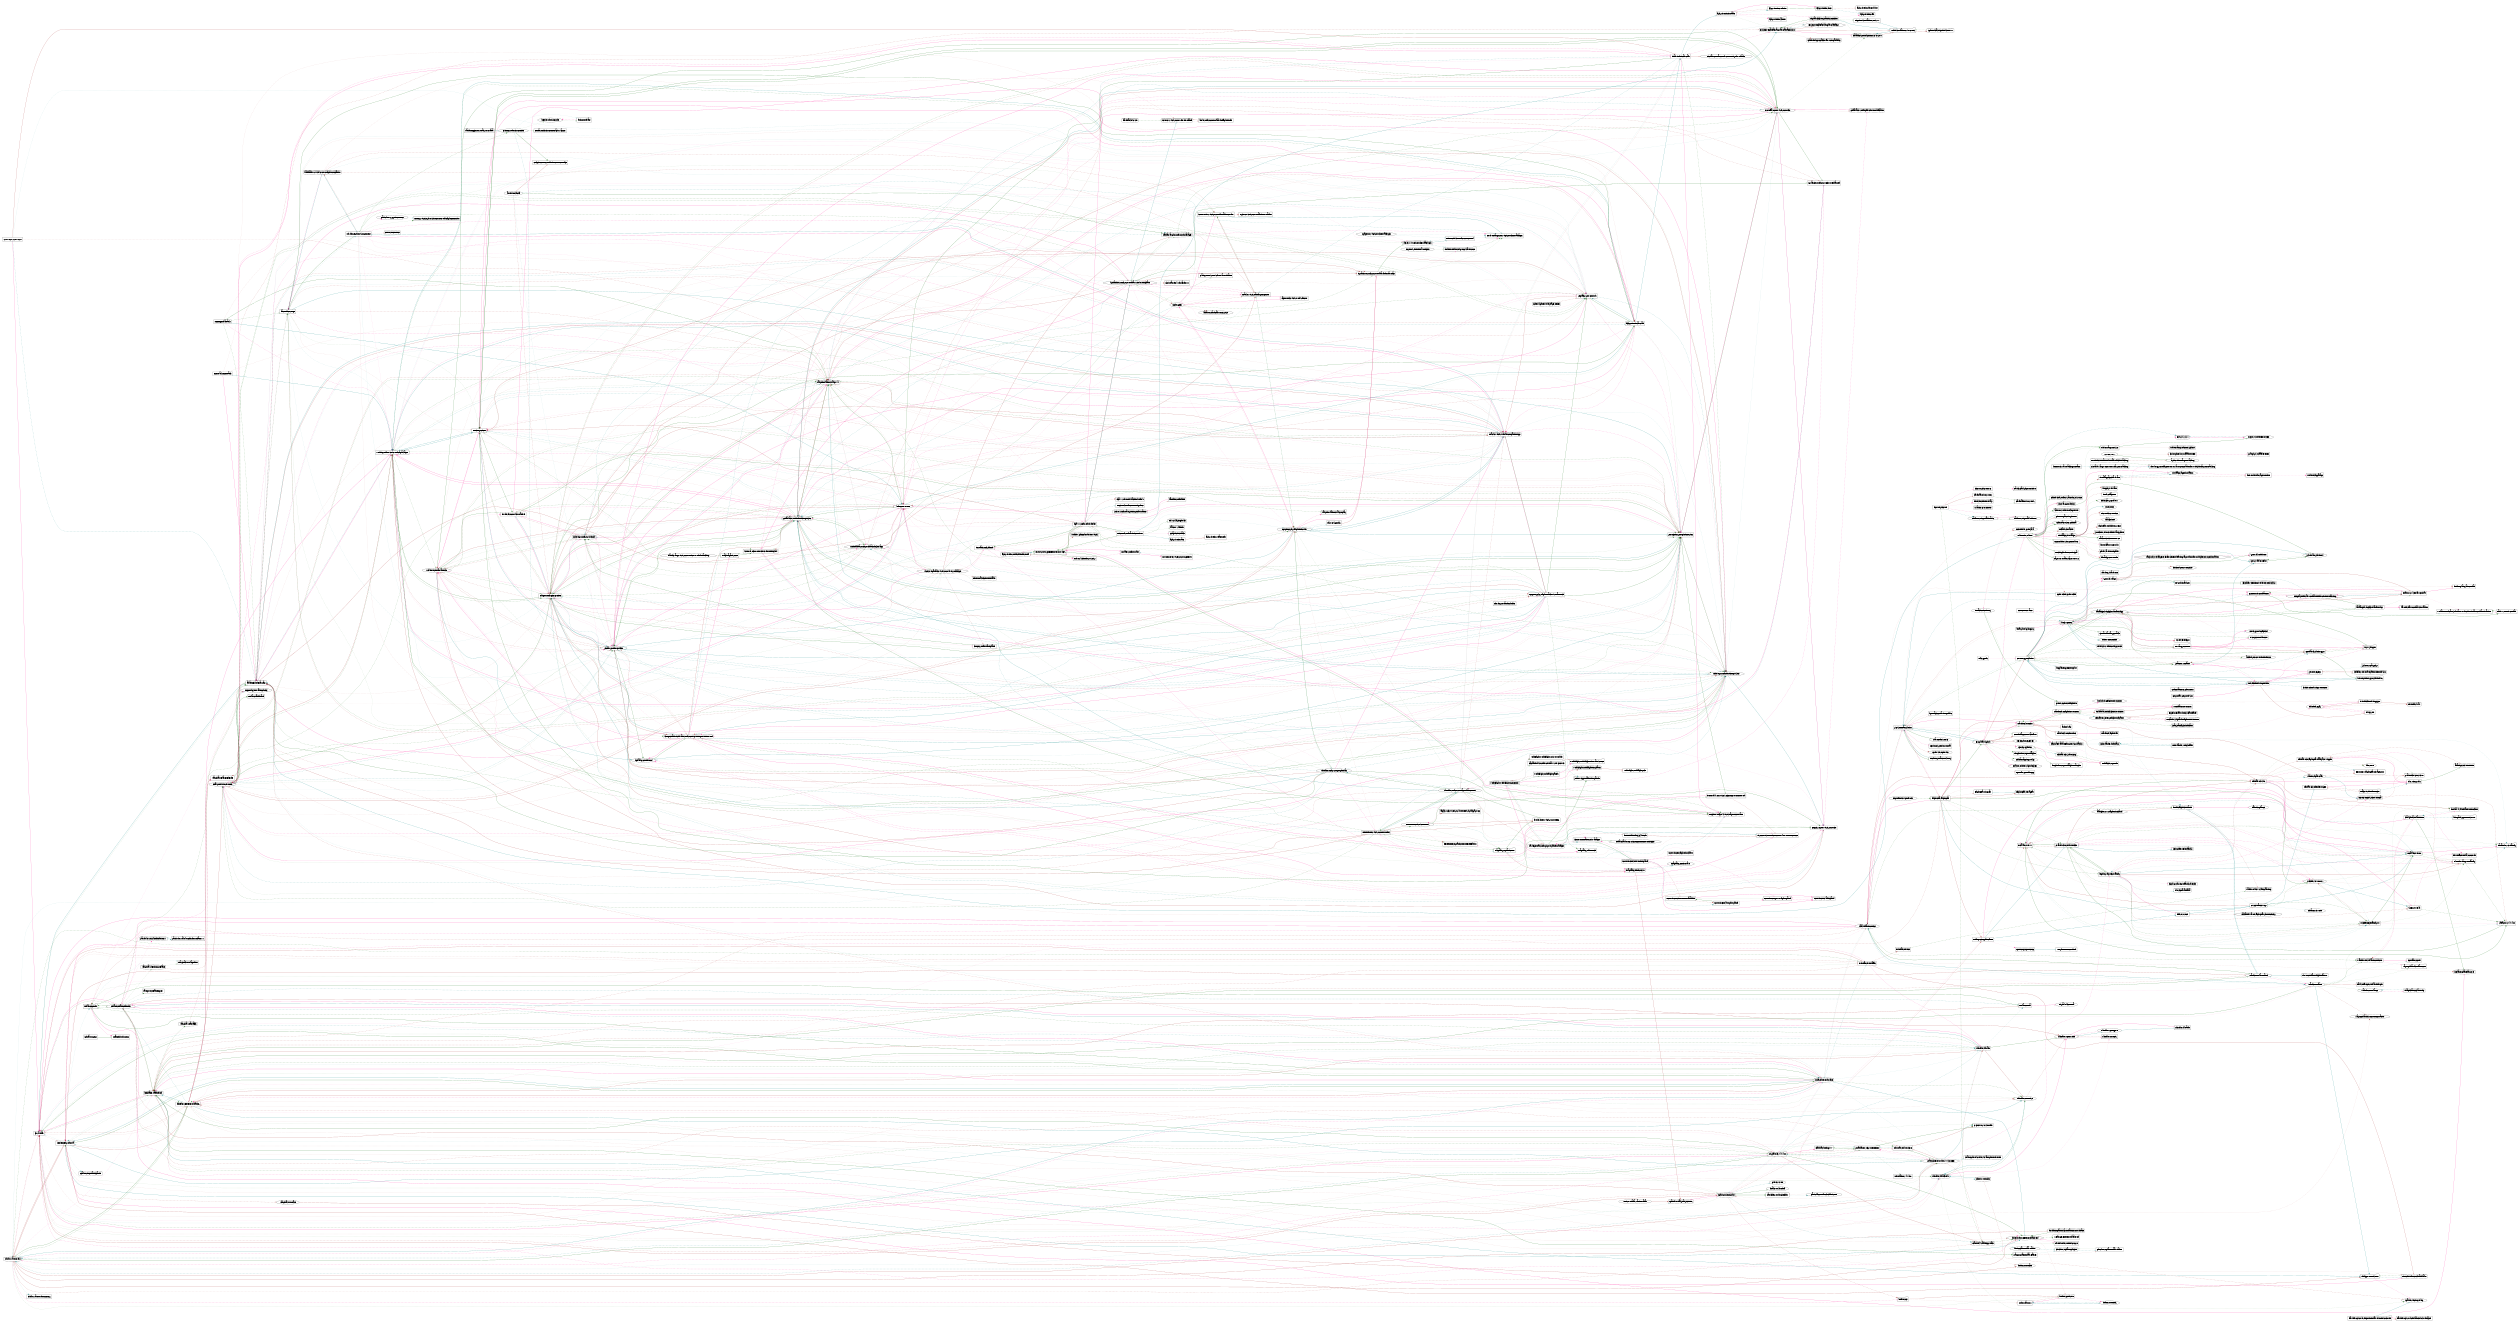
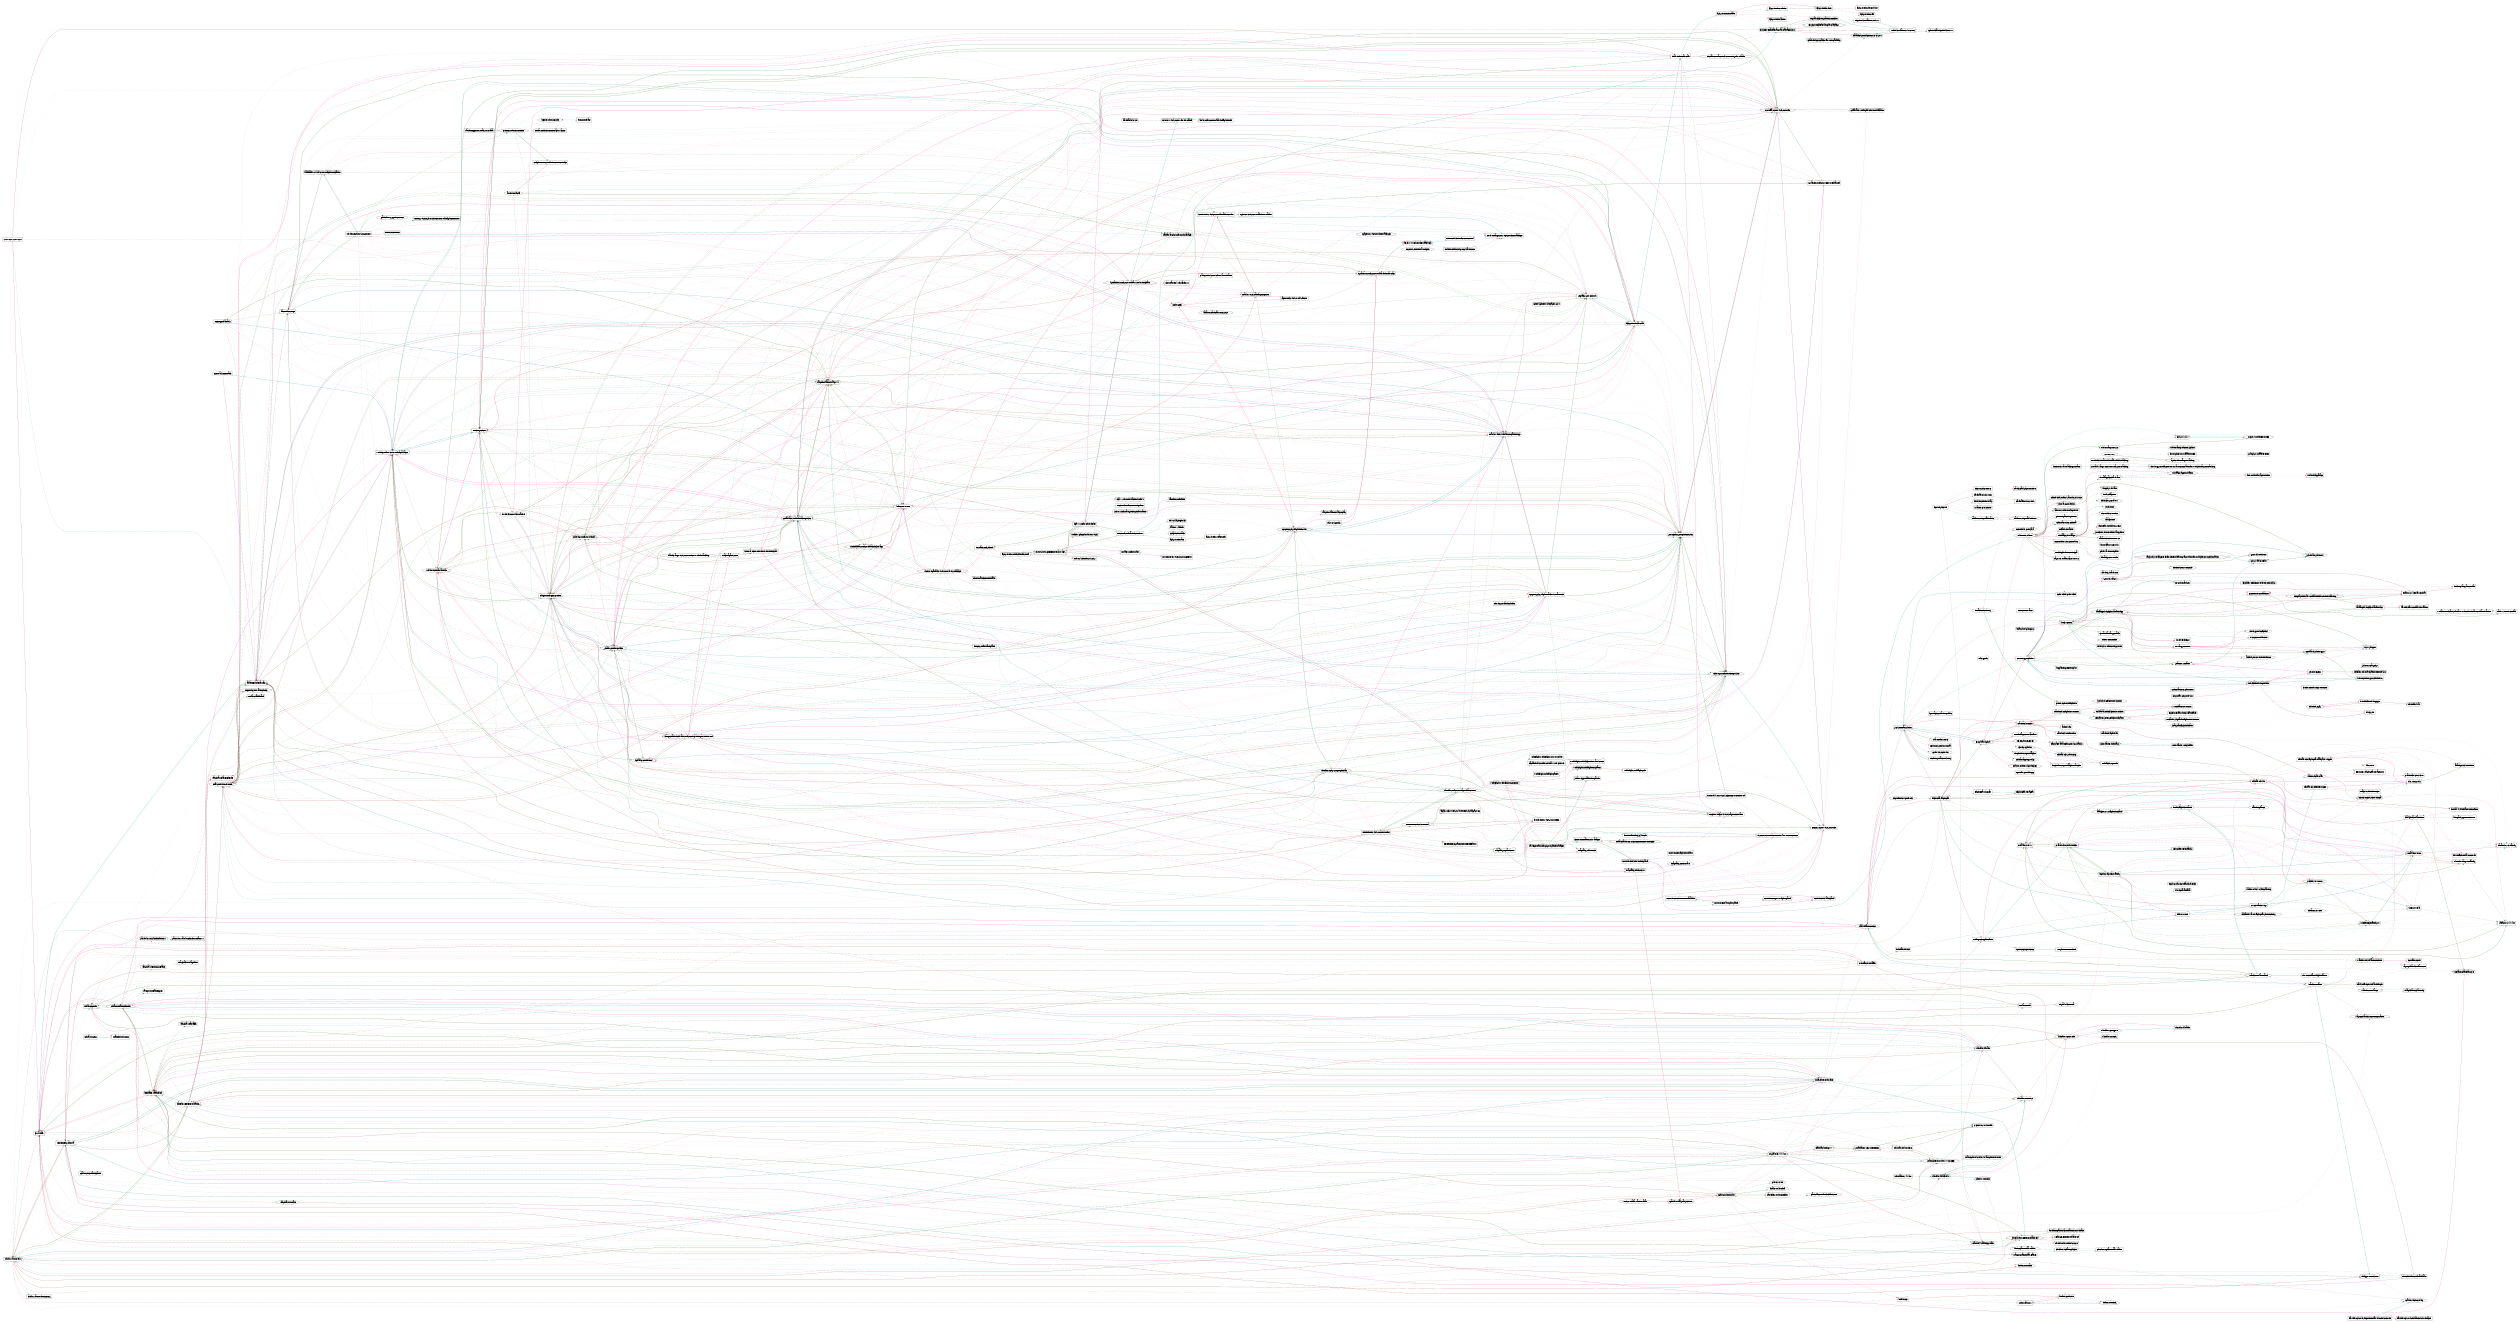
node "CitiesSkylinesMultiplayer/FXPL": label "CitiesSkylinesMultiplayer/FXPL" -> "CitiesSkylinesMultiplayer/CSM"
